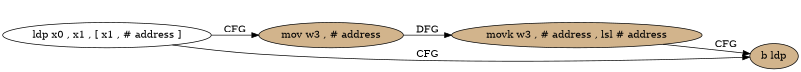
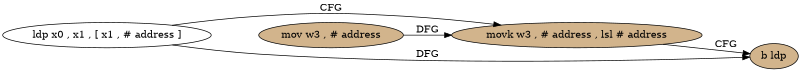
edge "ldp x0 , x1 , [ x1 , # address ]" -> "mov w3 , # address": now "ldp x0 , x1 , [ x1 , # address ]" -> "movk w3 , # address , lsl # address"
edge "ldp x0 , x1 , [ x1 , # address ]" -> "b ldp": label "CFG" -> "DFG"
